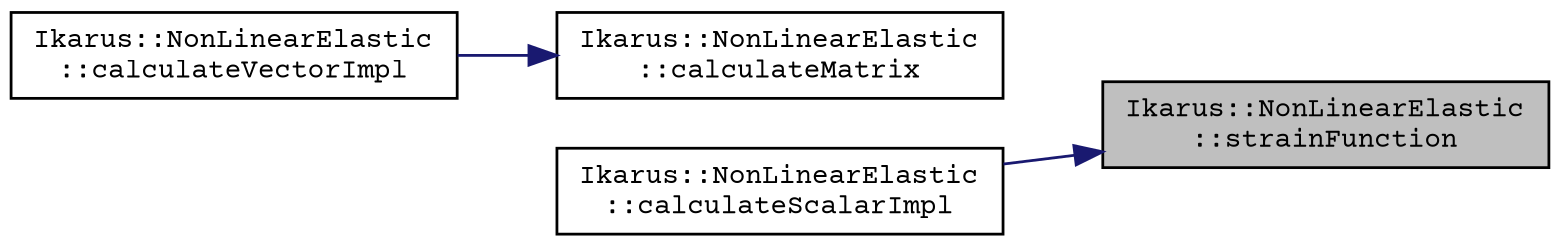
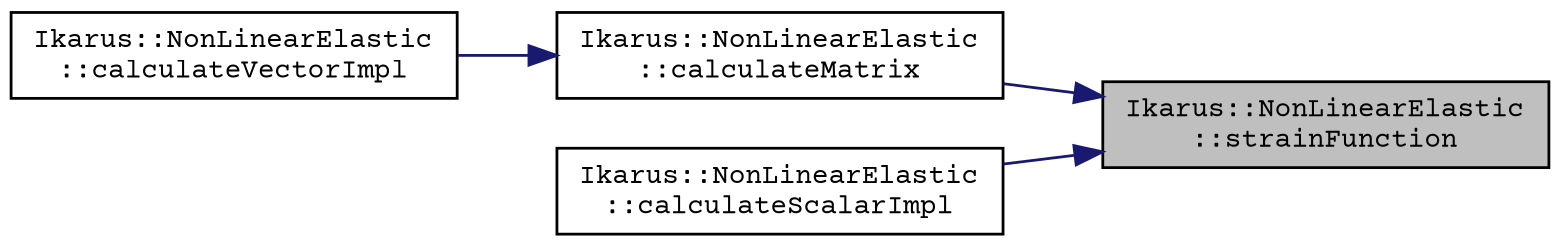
edge "Ikarus::NonLinearElastic ::calculateMatrix" -> "Ikarus::NonLinearElastic ::strainFunction": added
